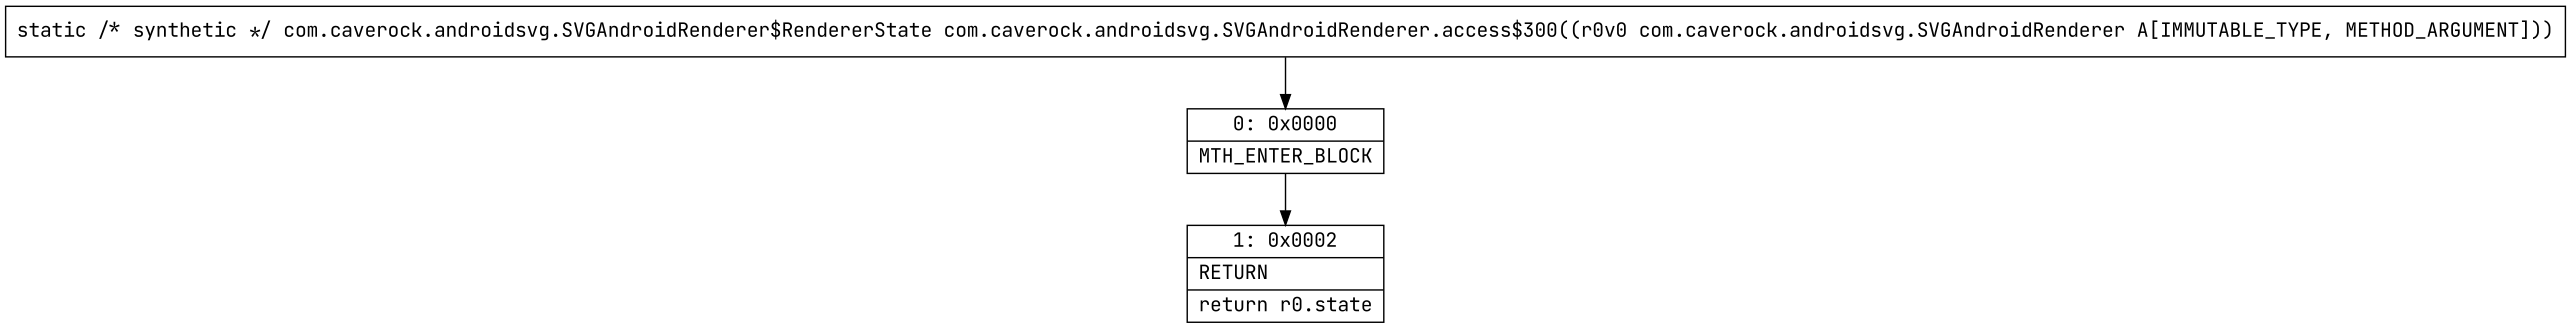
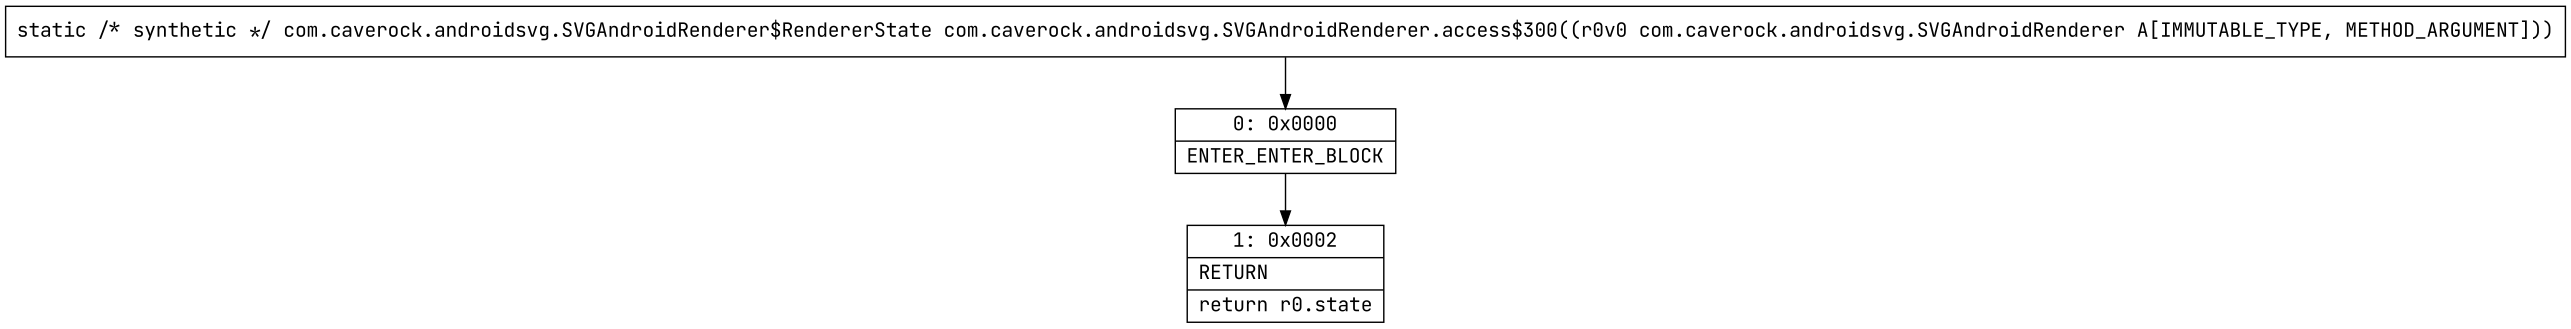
node "0: 0x0000": text "MTH_ENTER_BLOCK" -> "ENTER_ENTER_BLOCK"
